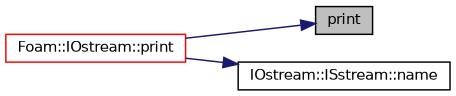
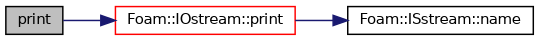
edge "Foam::IOstream::print" -> "print": reversed
node "IOstream::ISstream::name": label "IOstream::ISstream::name" -> "Foam::ISstream::name"
